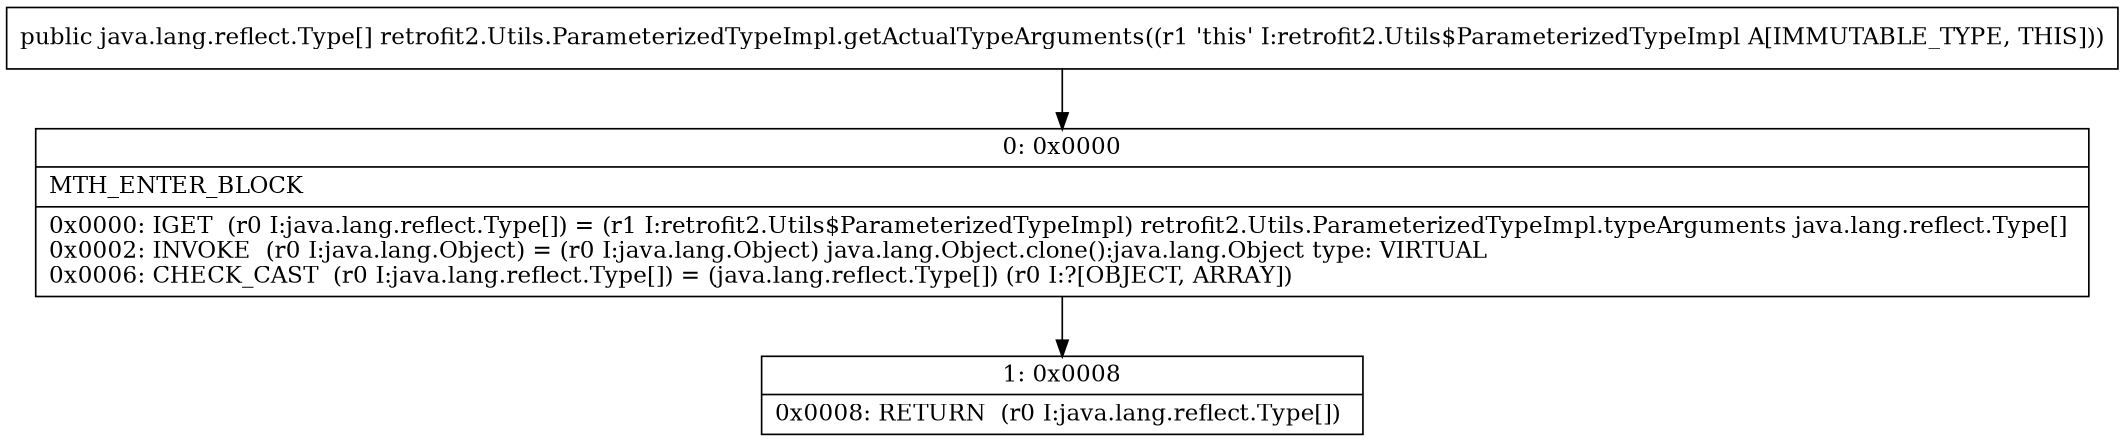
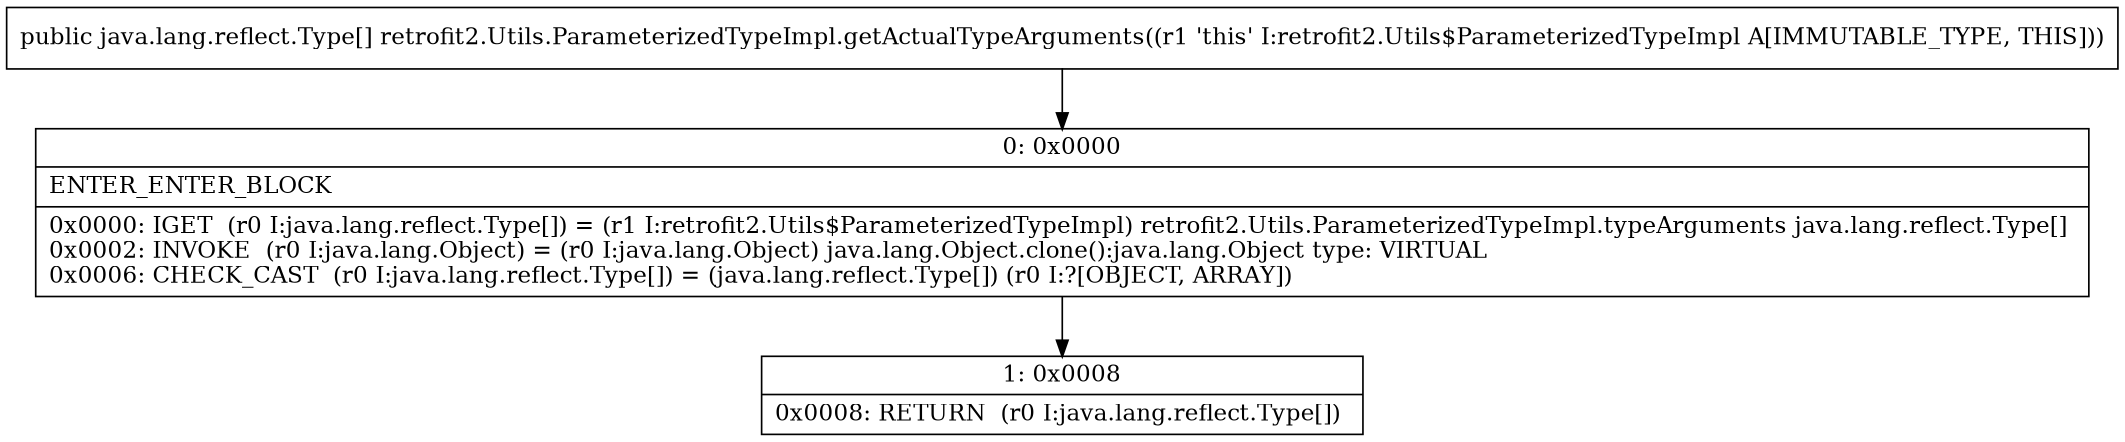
node "0: 0x0000": text "MTH_ENTER_BLOCK" -> "ENTER_ENTER_BLOCK"
